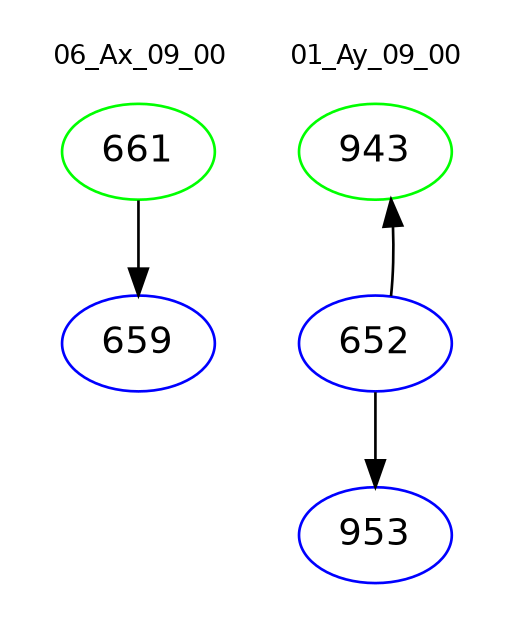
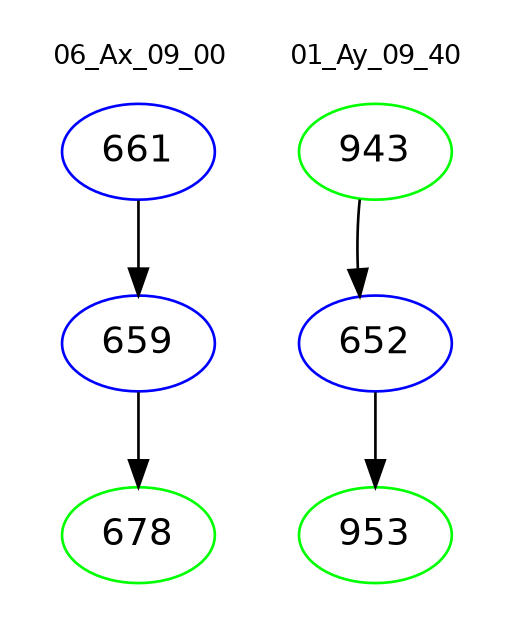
cluster "01_Ay_09_00": label "01_Ay_09_00" -> "01_Ay_09_40"
node "661": color green -> blue
edge "652" -> "943": reversed
node "678": added
node "953": color blue -> green
